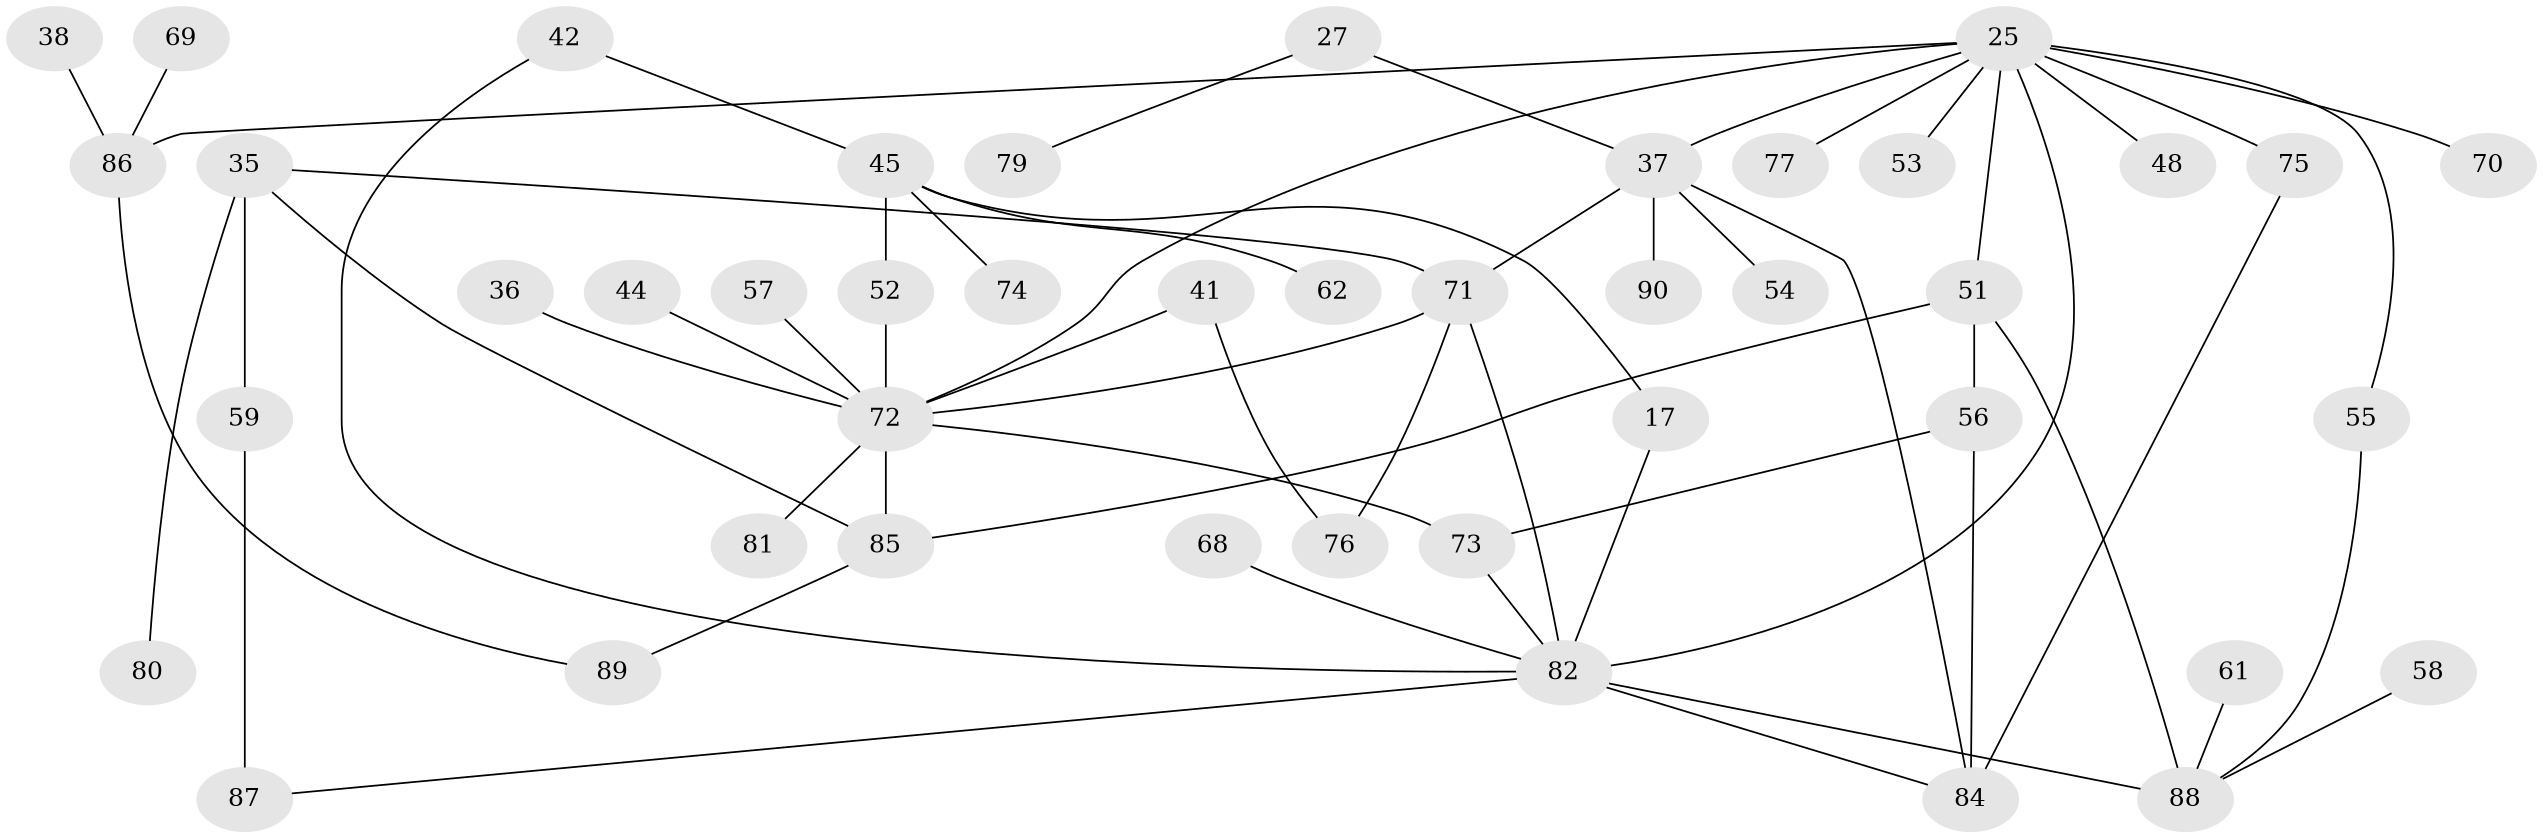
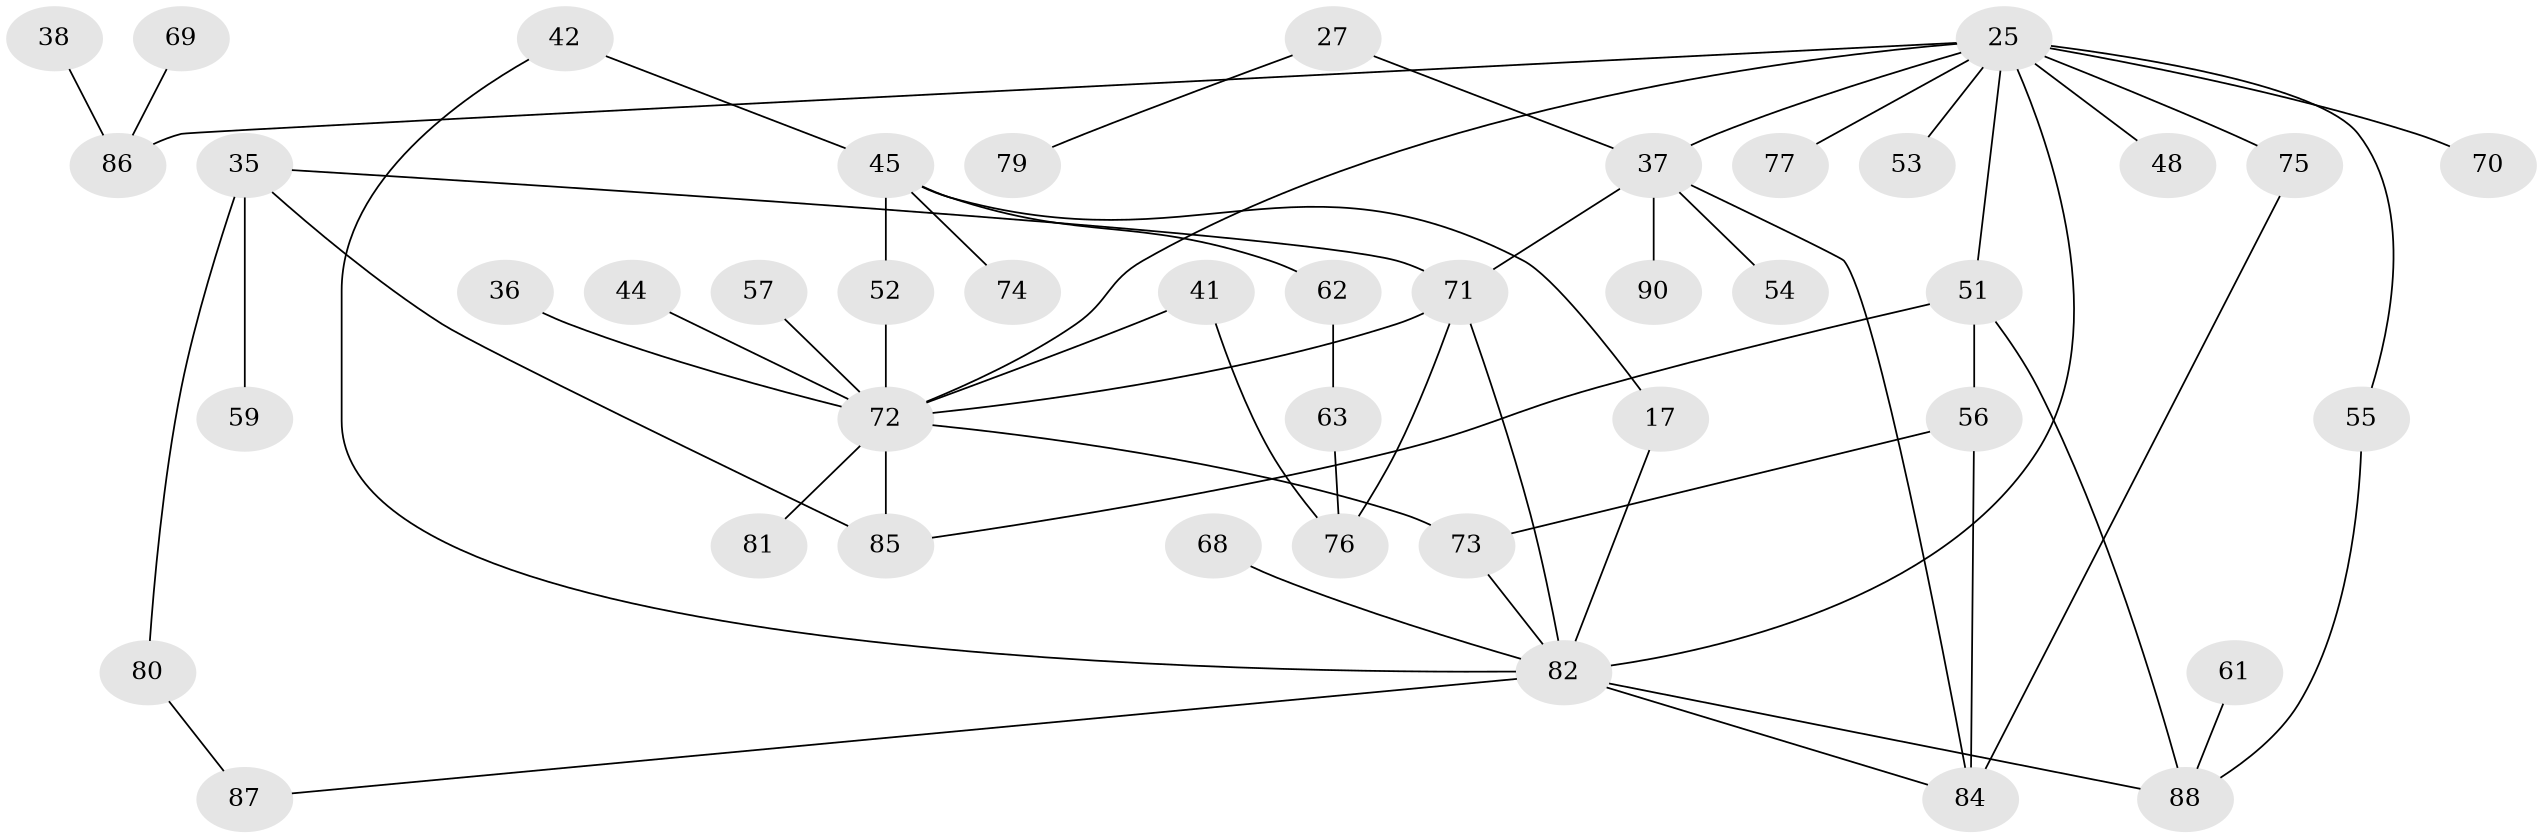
node "63": added
edge "59" -- "87": now "80" -- "87"
node "89": removed
node "58": removed
